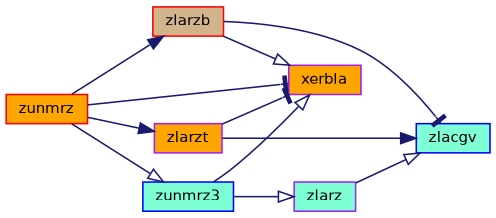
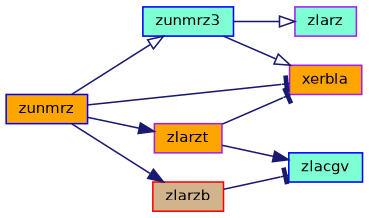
edge "zlarzb" -> "xerbla": removed
node "zunmrz": color red -> blue
edge "zlarz" -> "zlacgv": removed
